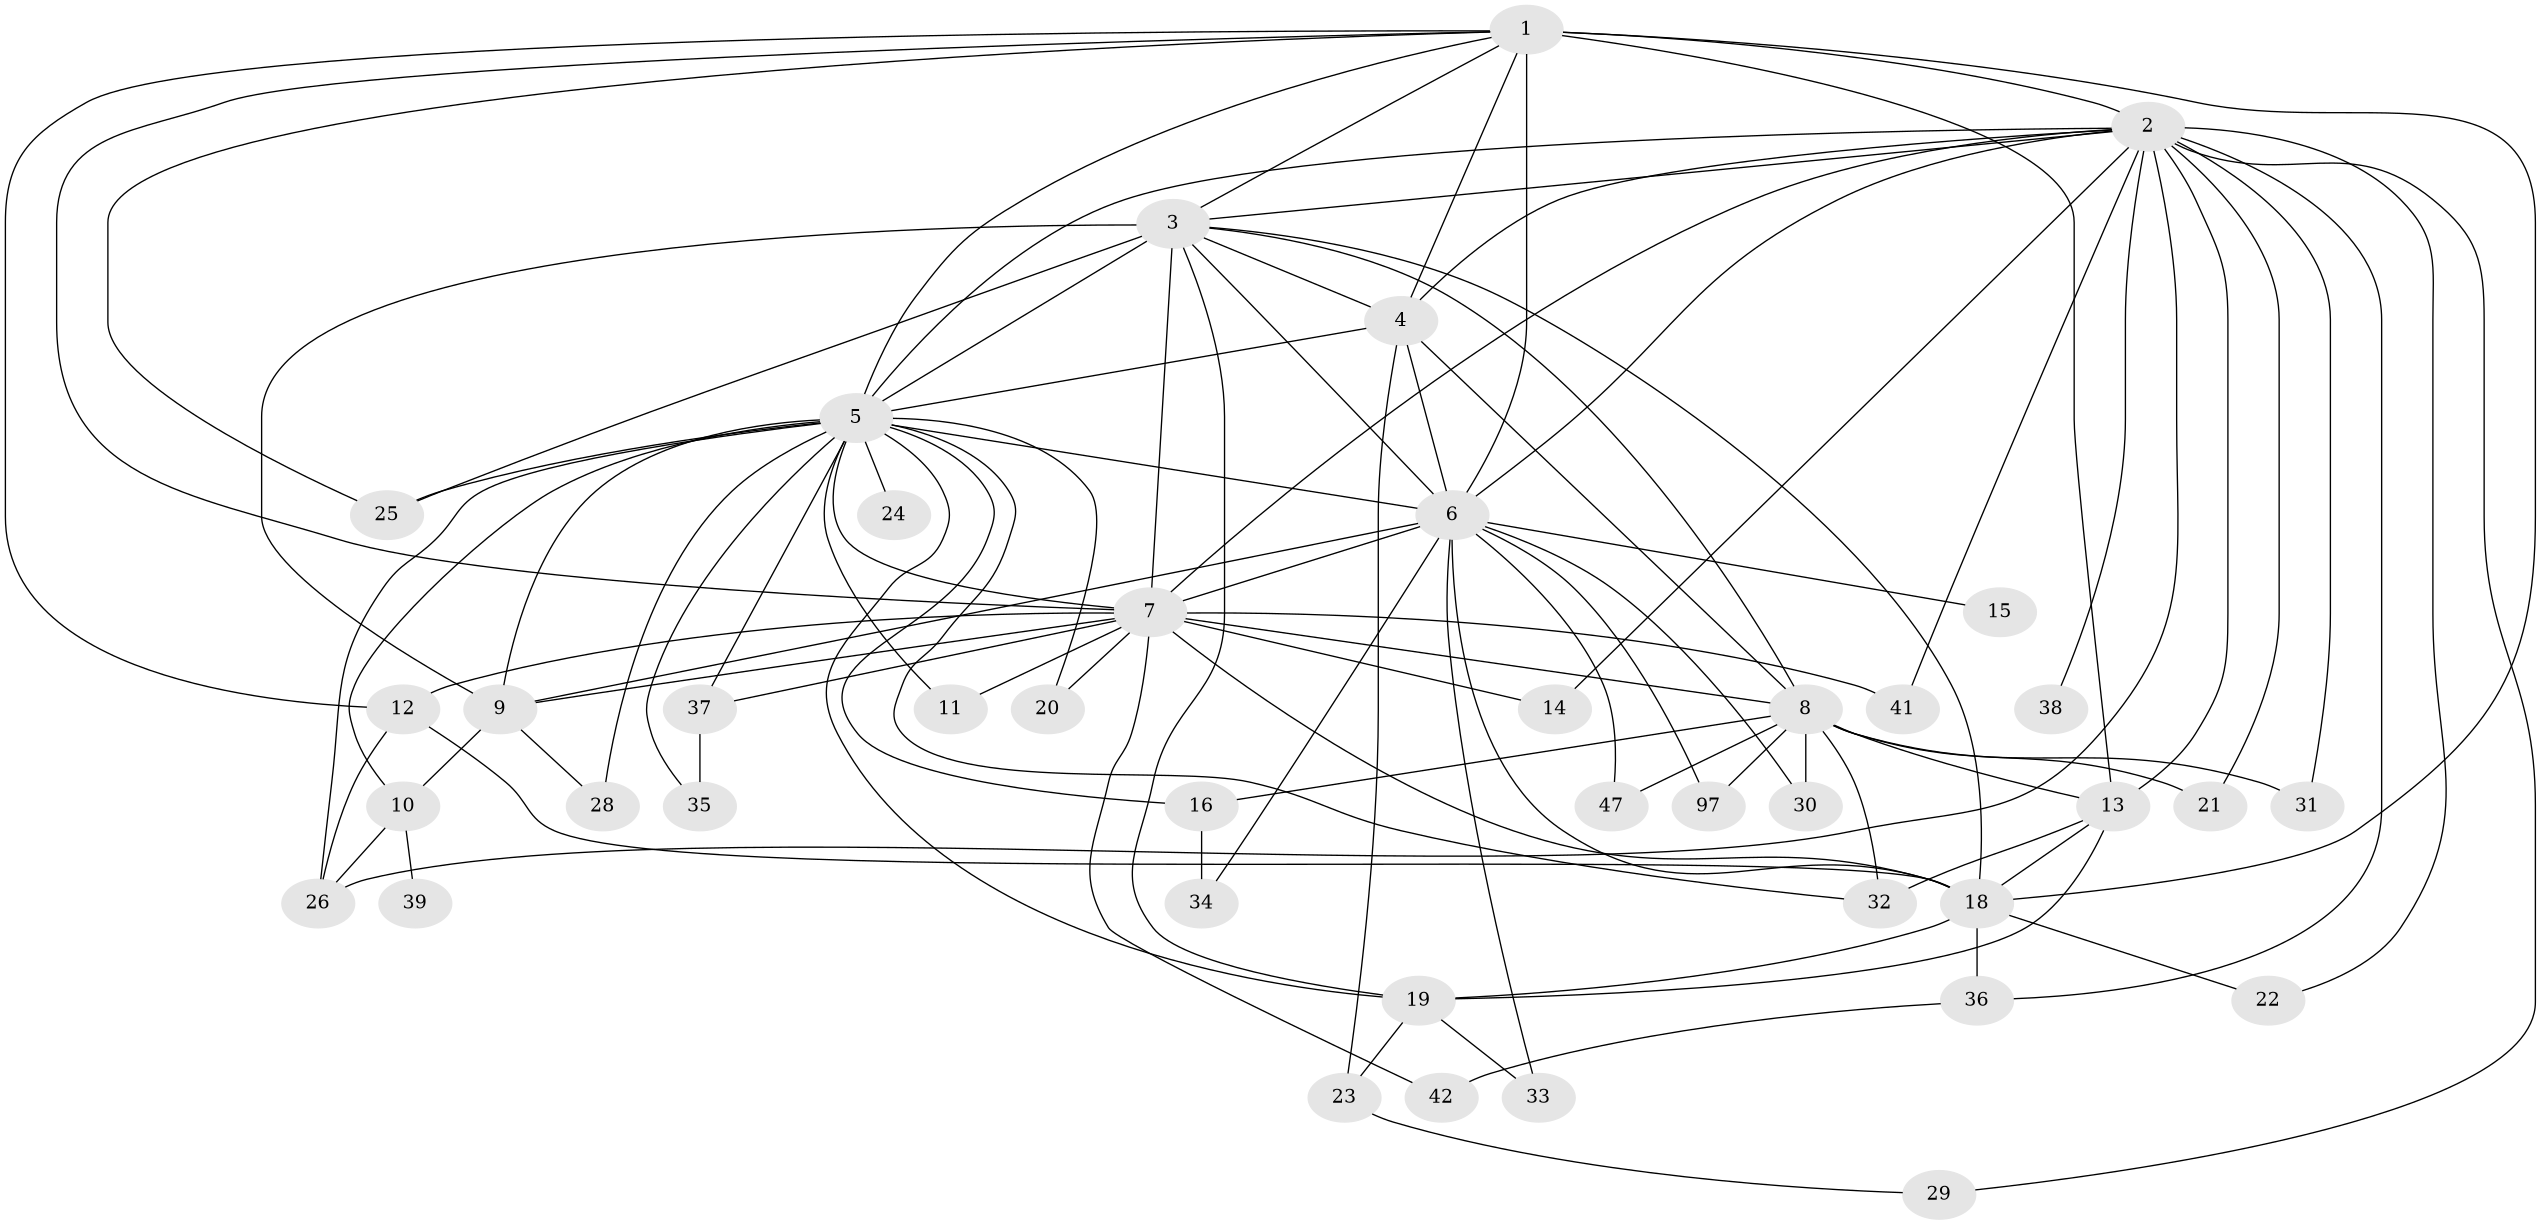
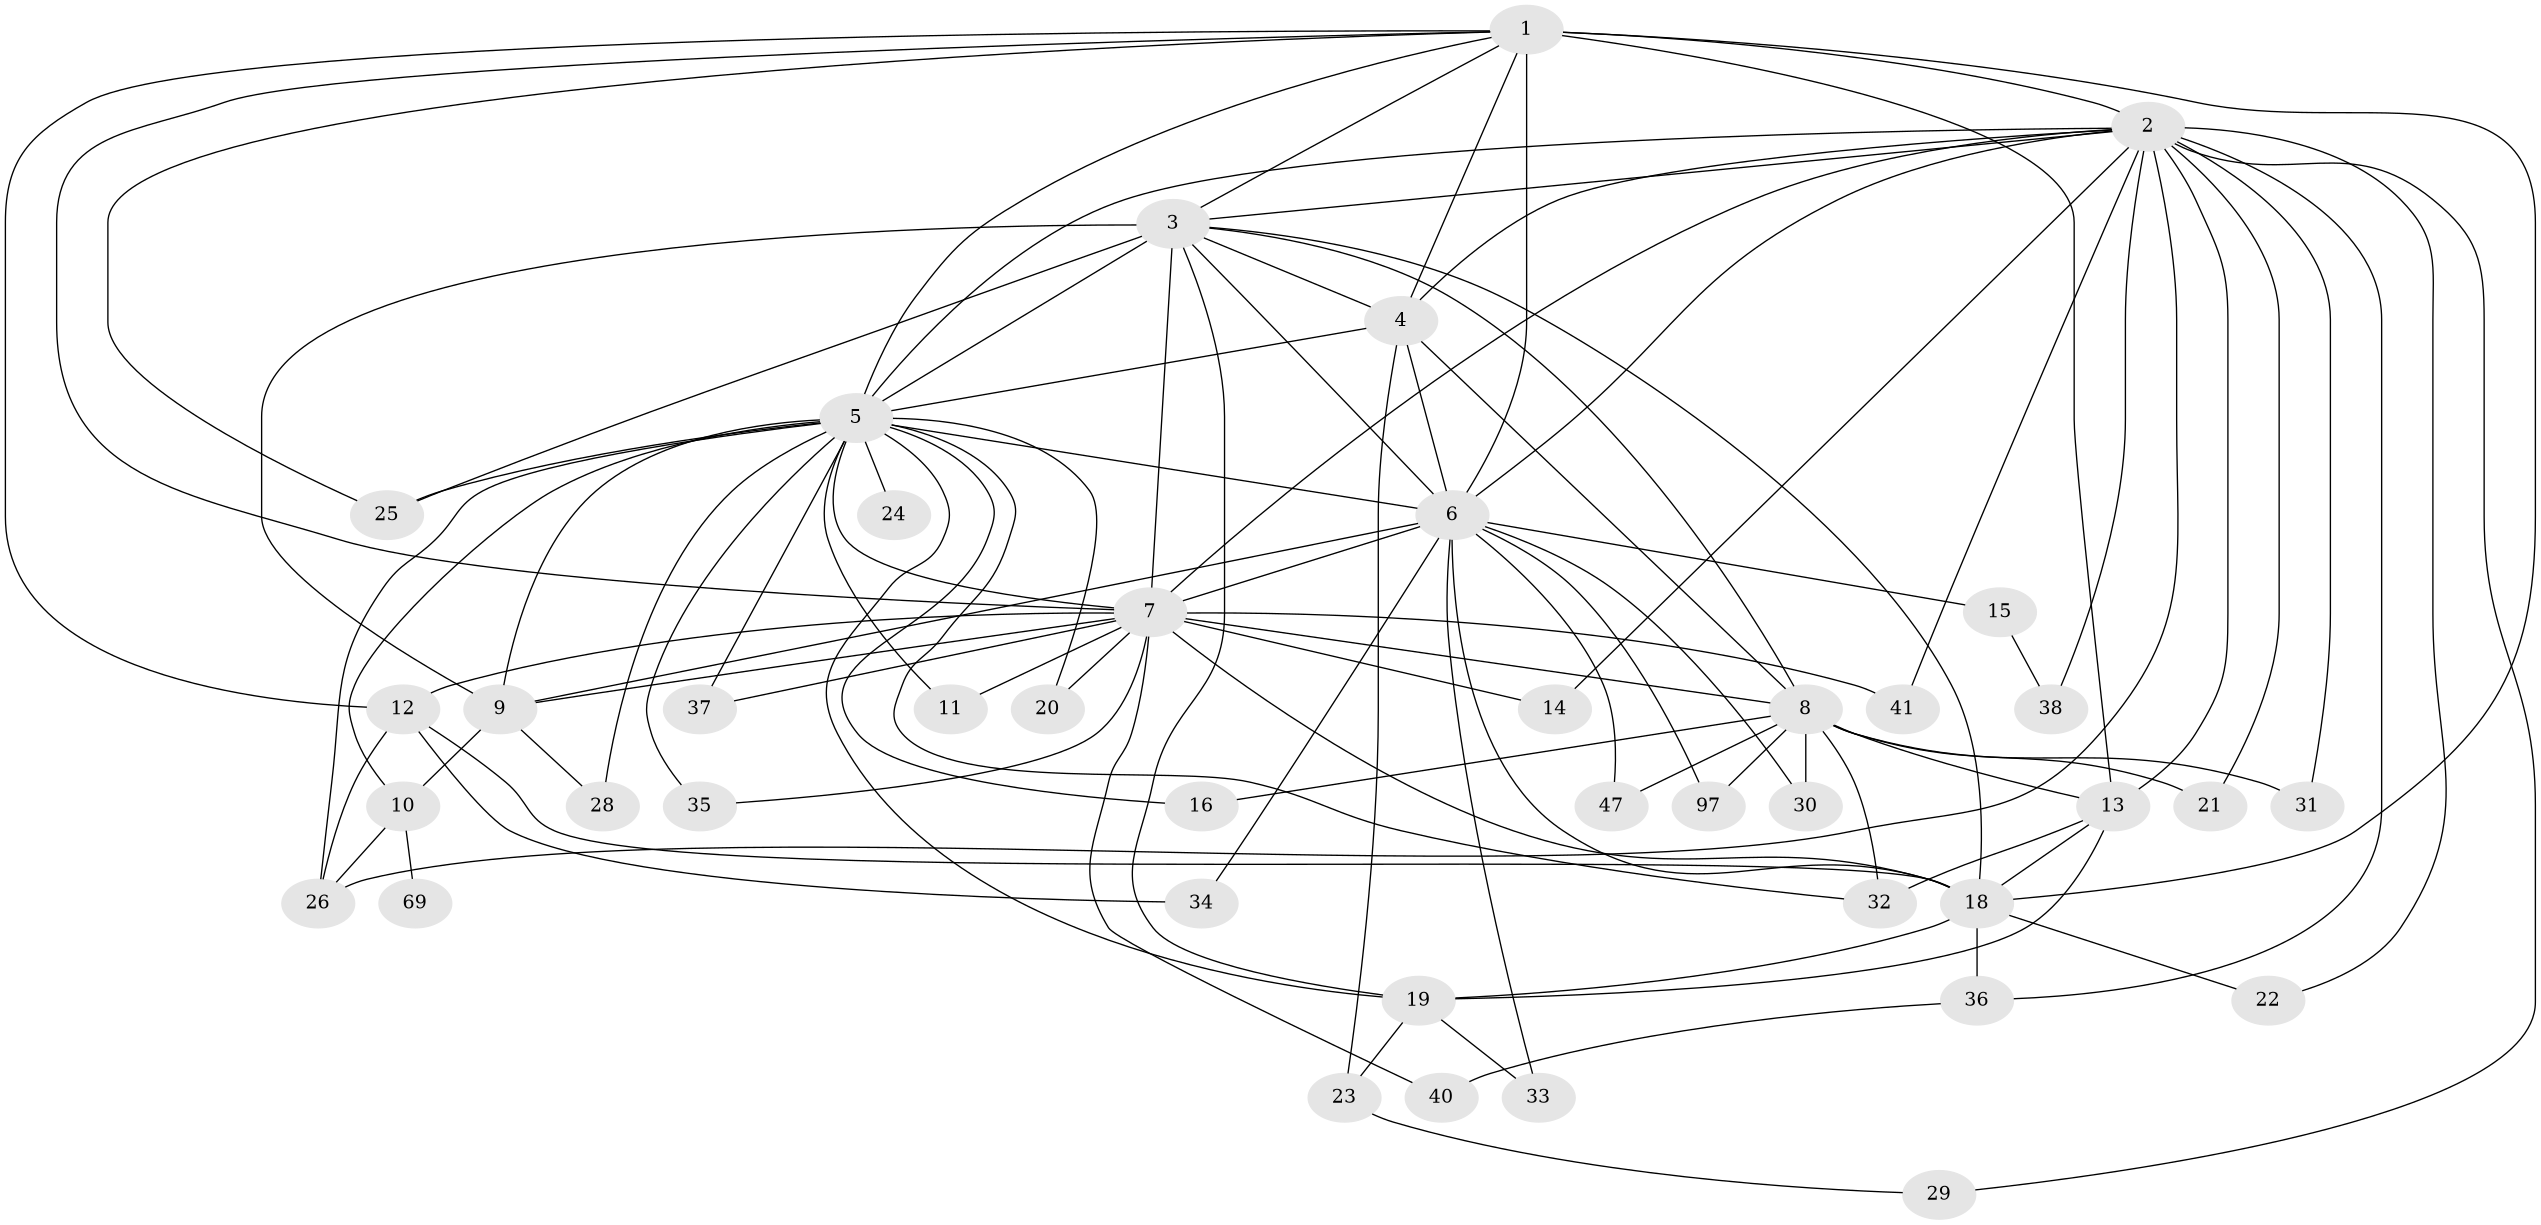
edge "15" -- "38": added
edge "37" -- "35": now "7" -- "35"
edge "16" -- "34": now "12" -- "34"
node "39": label "39" -> "69"
node "42": label "42" -> "40"
